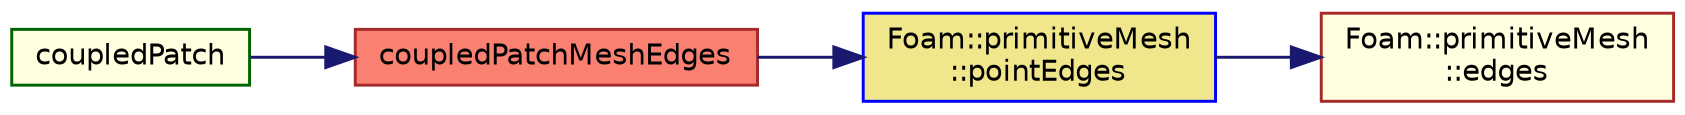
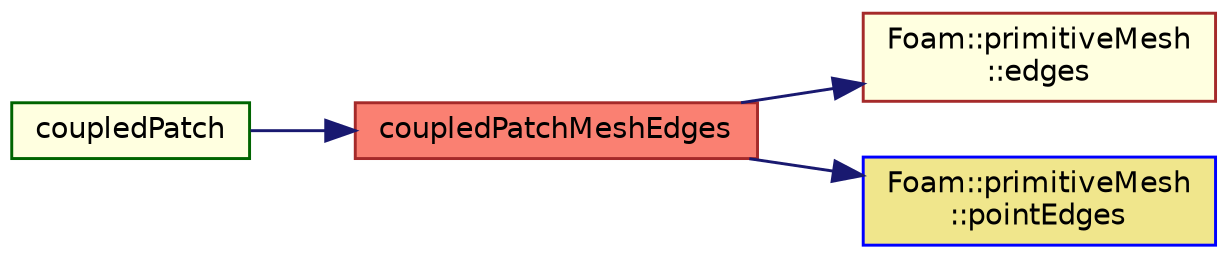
edge "Foam::primitiveMesh ::pointEdges" -> "Foam::primitiveMesh ::edges": now "coupledPatchMeshEdges" -> "Foam::primitiveMesh ::edges"
